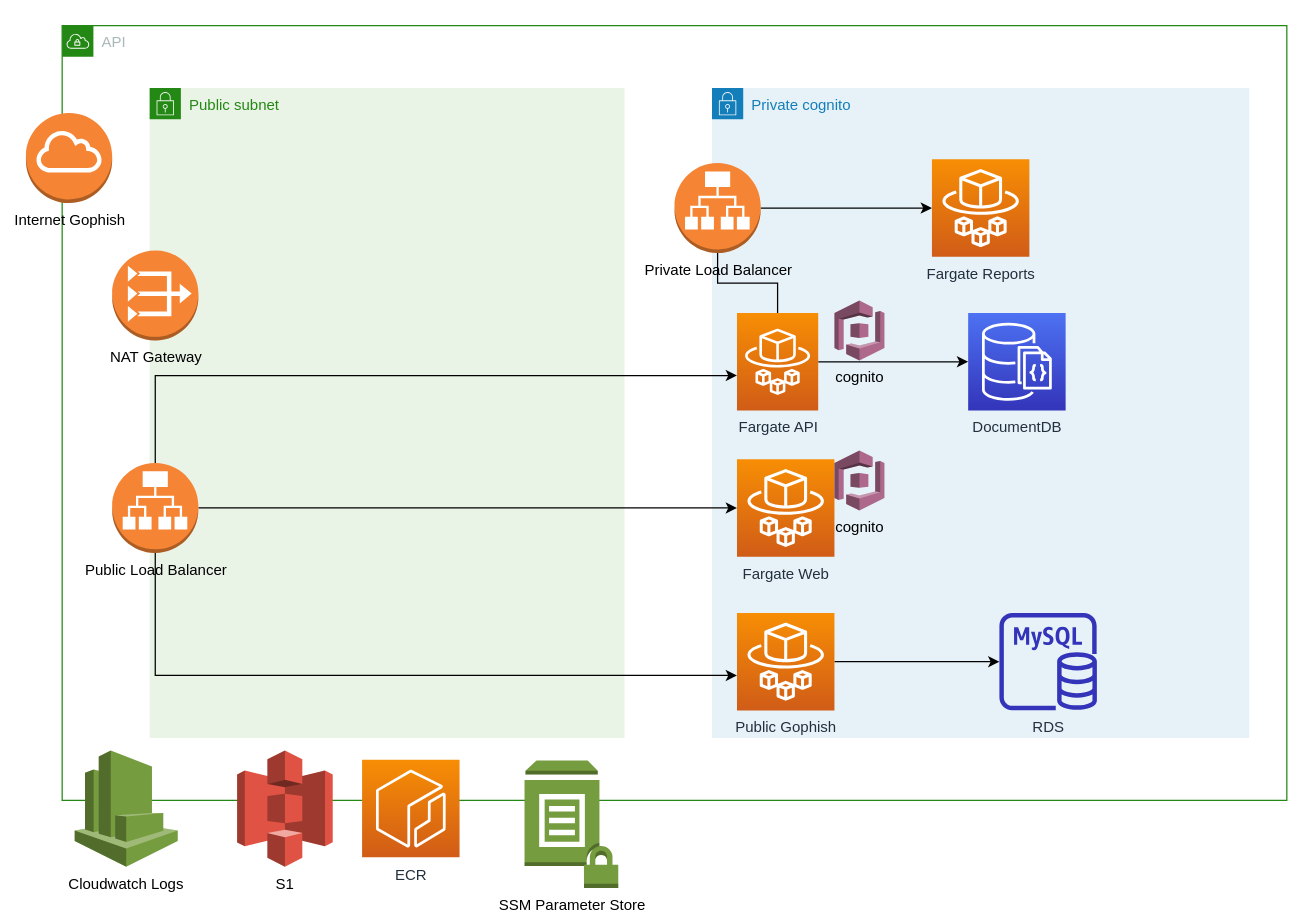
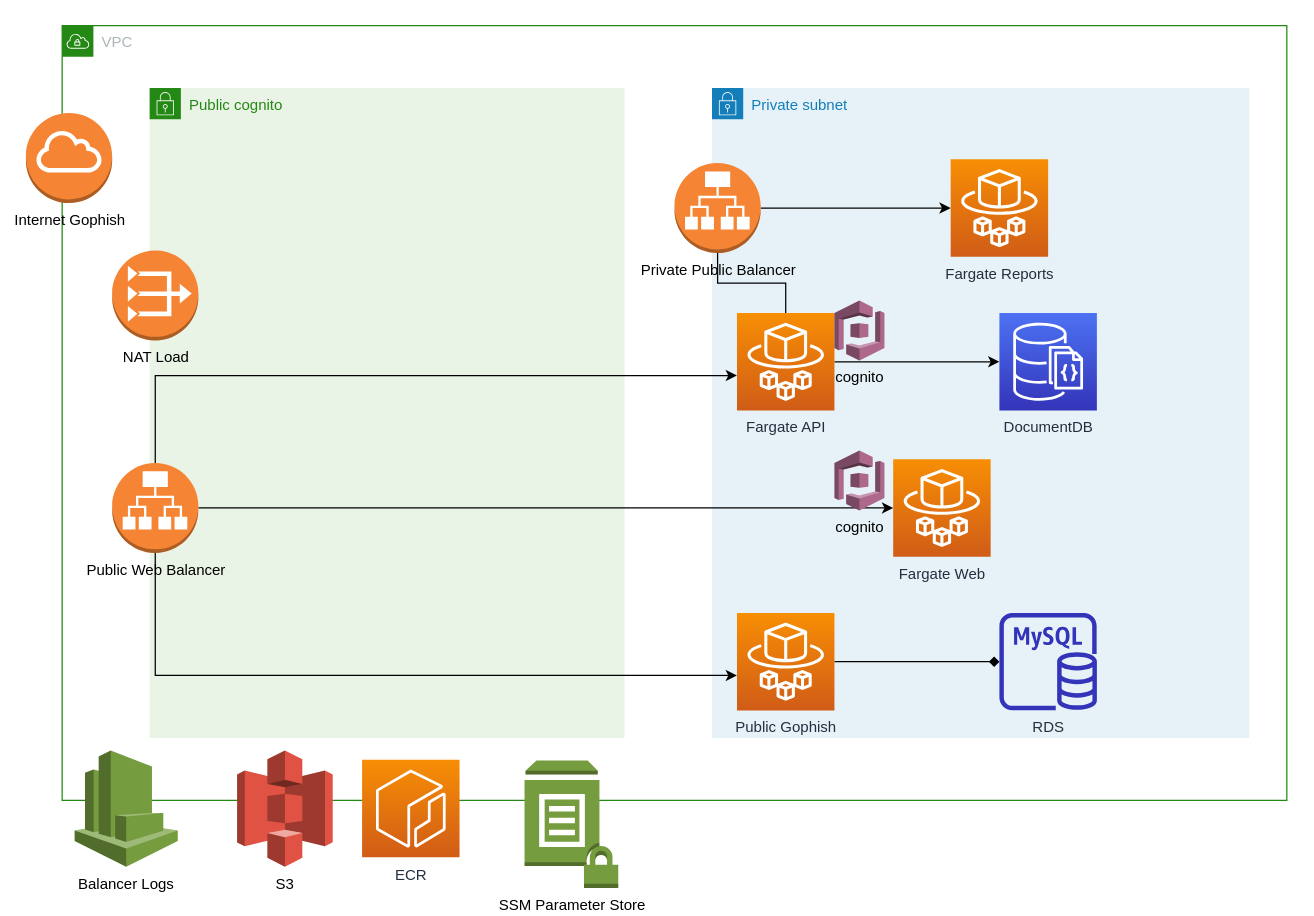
node "API": label "API" -> "VPC"
node "Public subnet": label "Public subnet" -> "Public cognito"
node "Private cognito": label "Private cognito" -> "Private subnet"
node "Fargate Reports": moved (981, 208) -> (999, 208)
node "Private Load Balancer": label "Private Load Balancer" -> "Private Public Balancer"
node "NAT Gateway": label "NAT Gateway" -> "NAT Load"
node "Fargate API": size 81x98 -> 98x98
node "DocumentDB": moved (1017, 362) -> (1048, 362)
node "Fargate Web": moved (786, 508) -> (942, 508)
node "Public Load Balancer": label "Public Load Balancer" -> "Public Web Balancer"
edge "Public Gophish" -> "RDS": arrowhead classic -> diamond
node "Cloudwatch Logs": label "Cloudwatch Logs" -> "Balancer Logs"
node "S1": label "S1" -> "S3"
